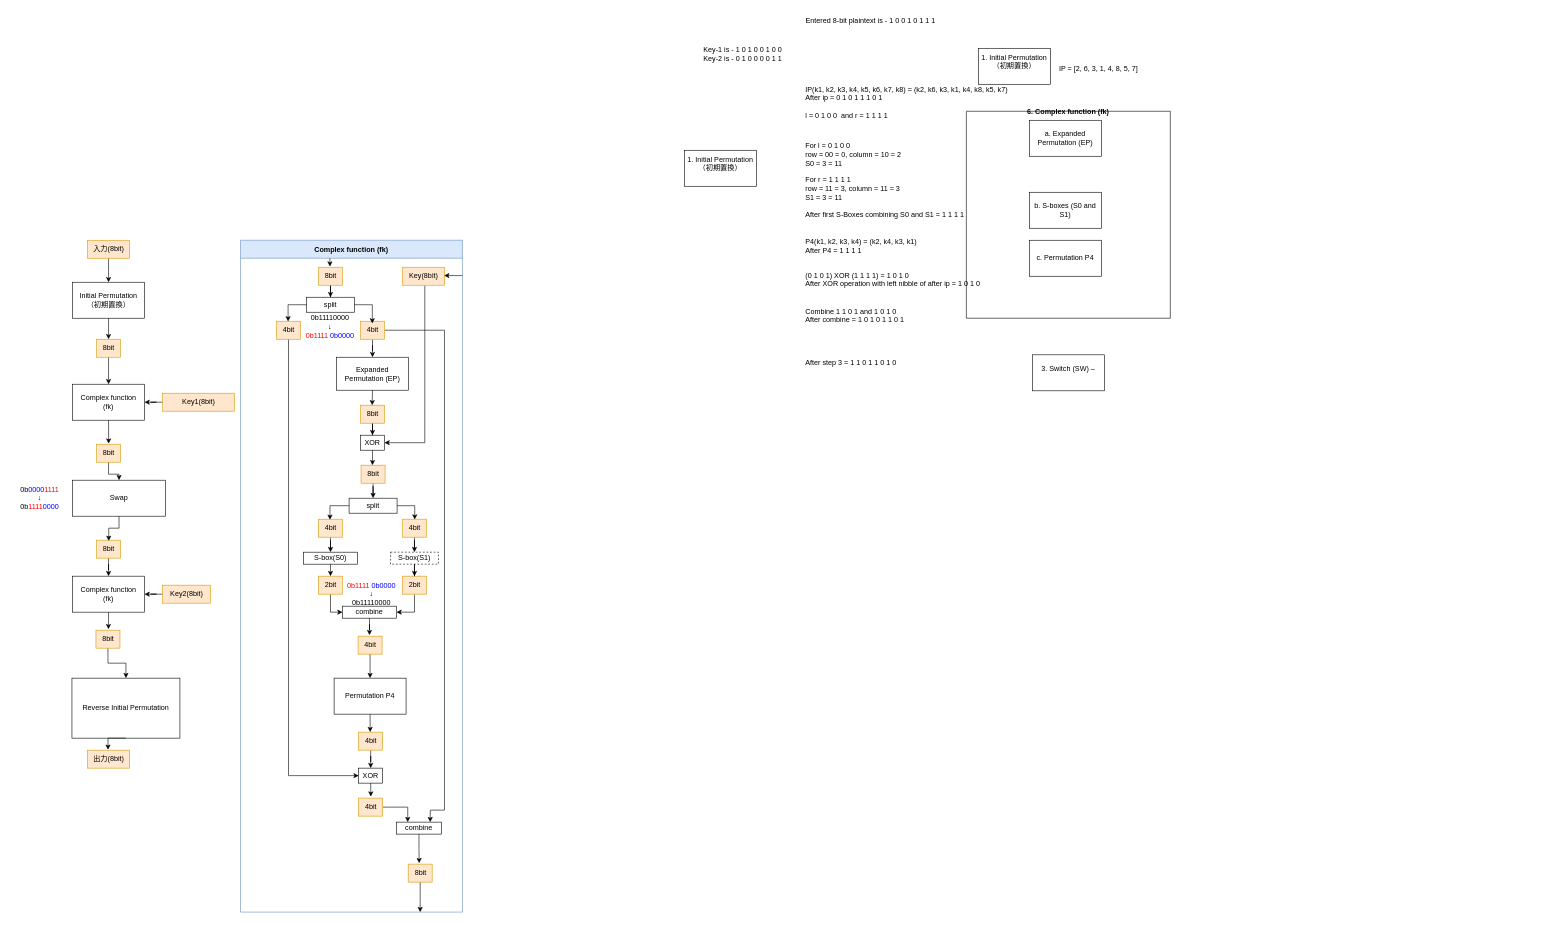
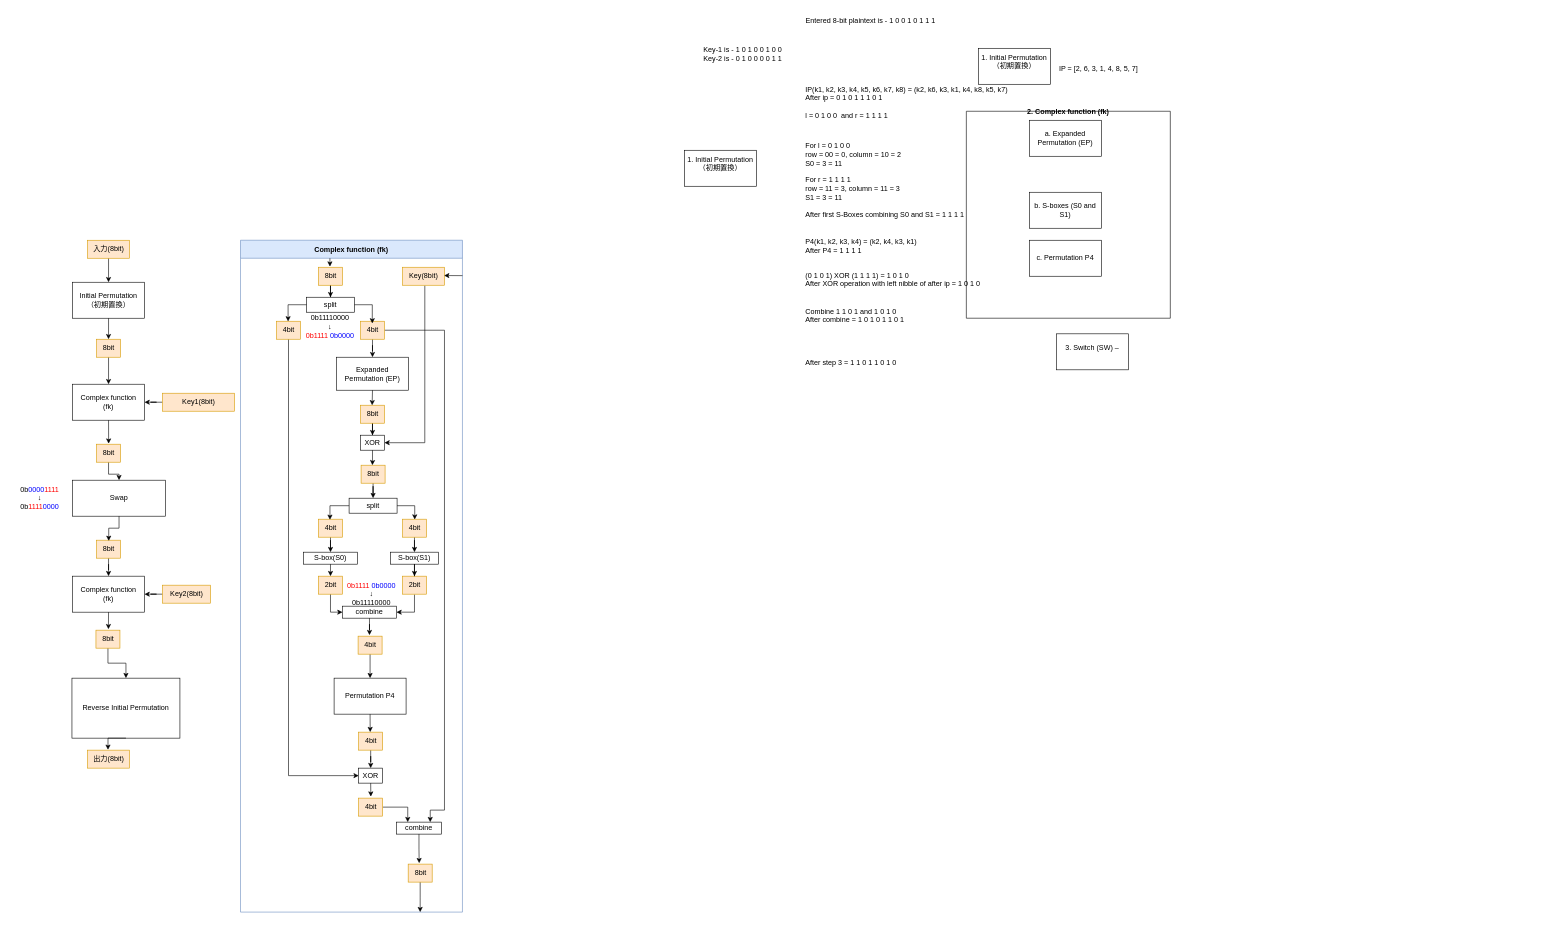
node "6. Complex function (fk)": label "6. Complex function (fk)" -> "2. Complex function (fk)"
node "3. Switch (SW) –": moved (1068, 373) -> (1092, 352)
node "S-box(S1)": style dashed -> solid
